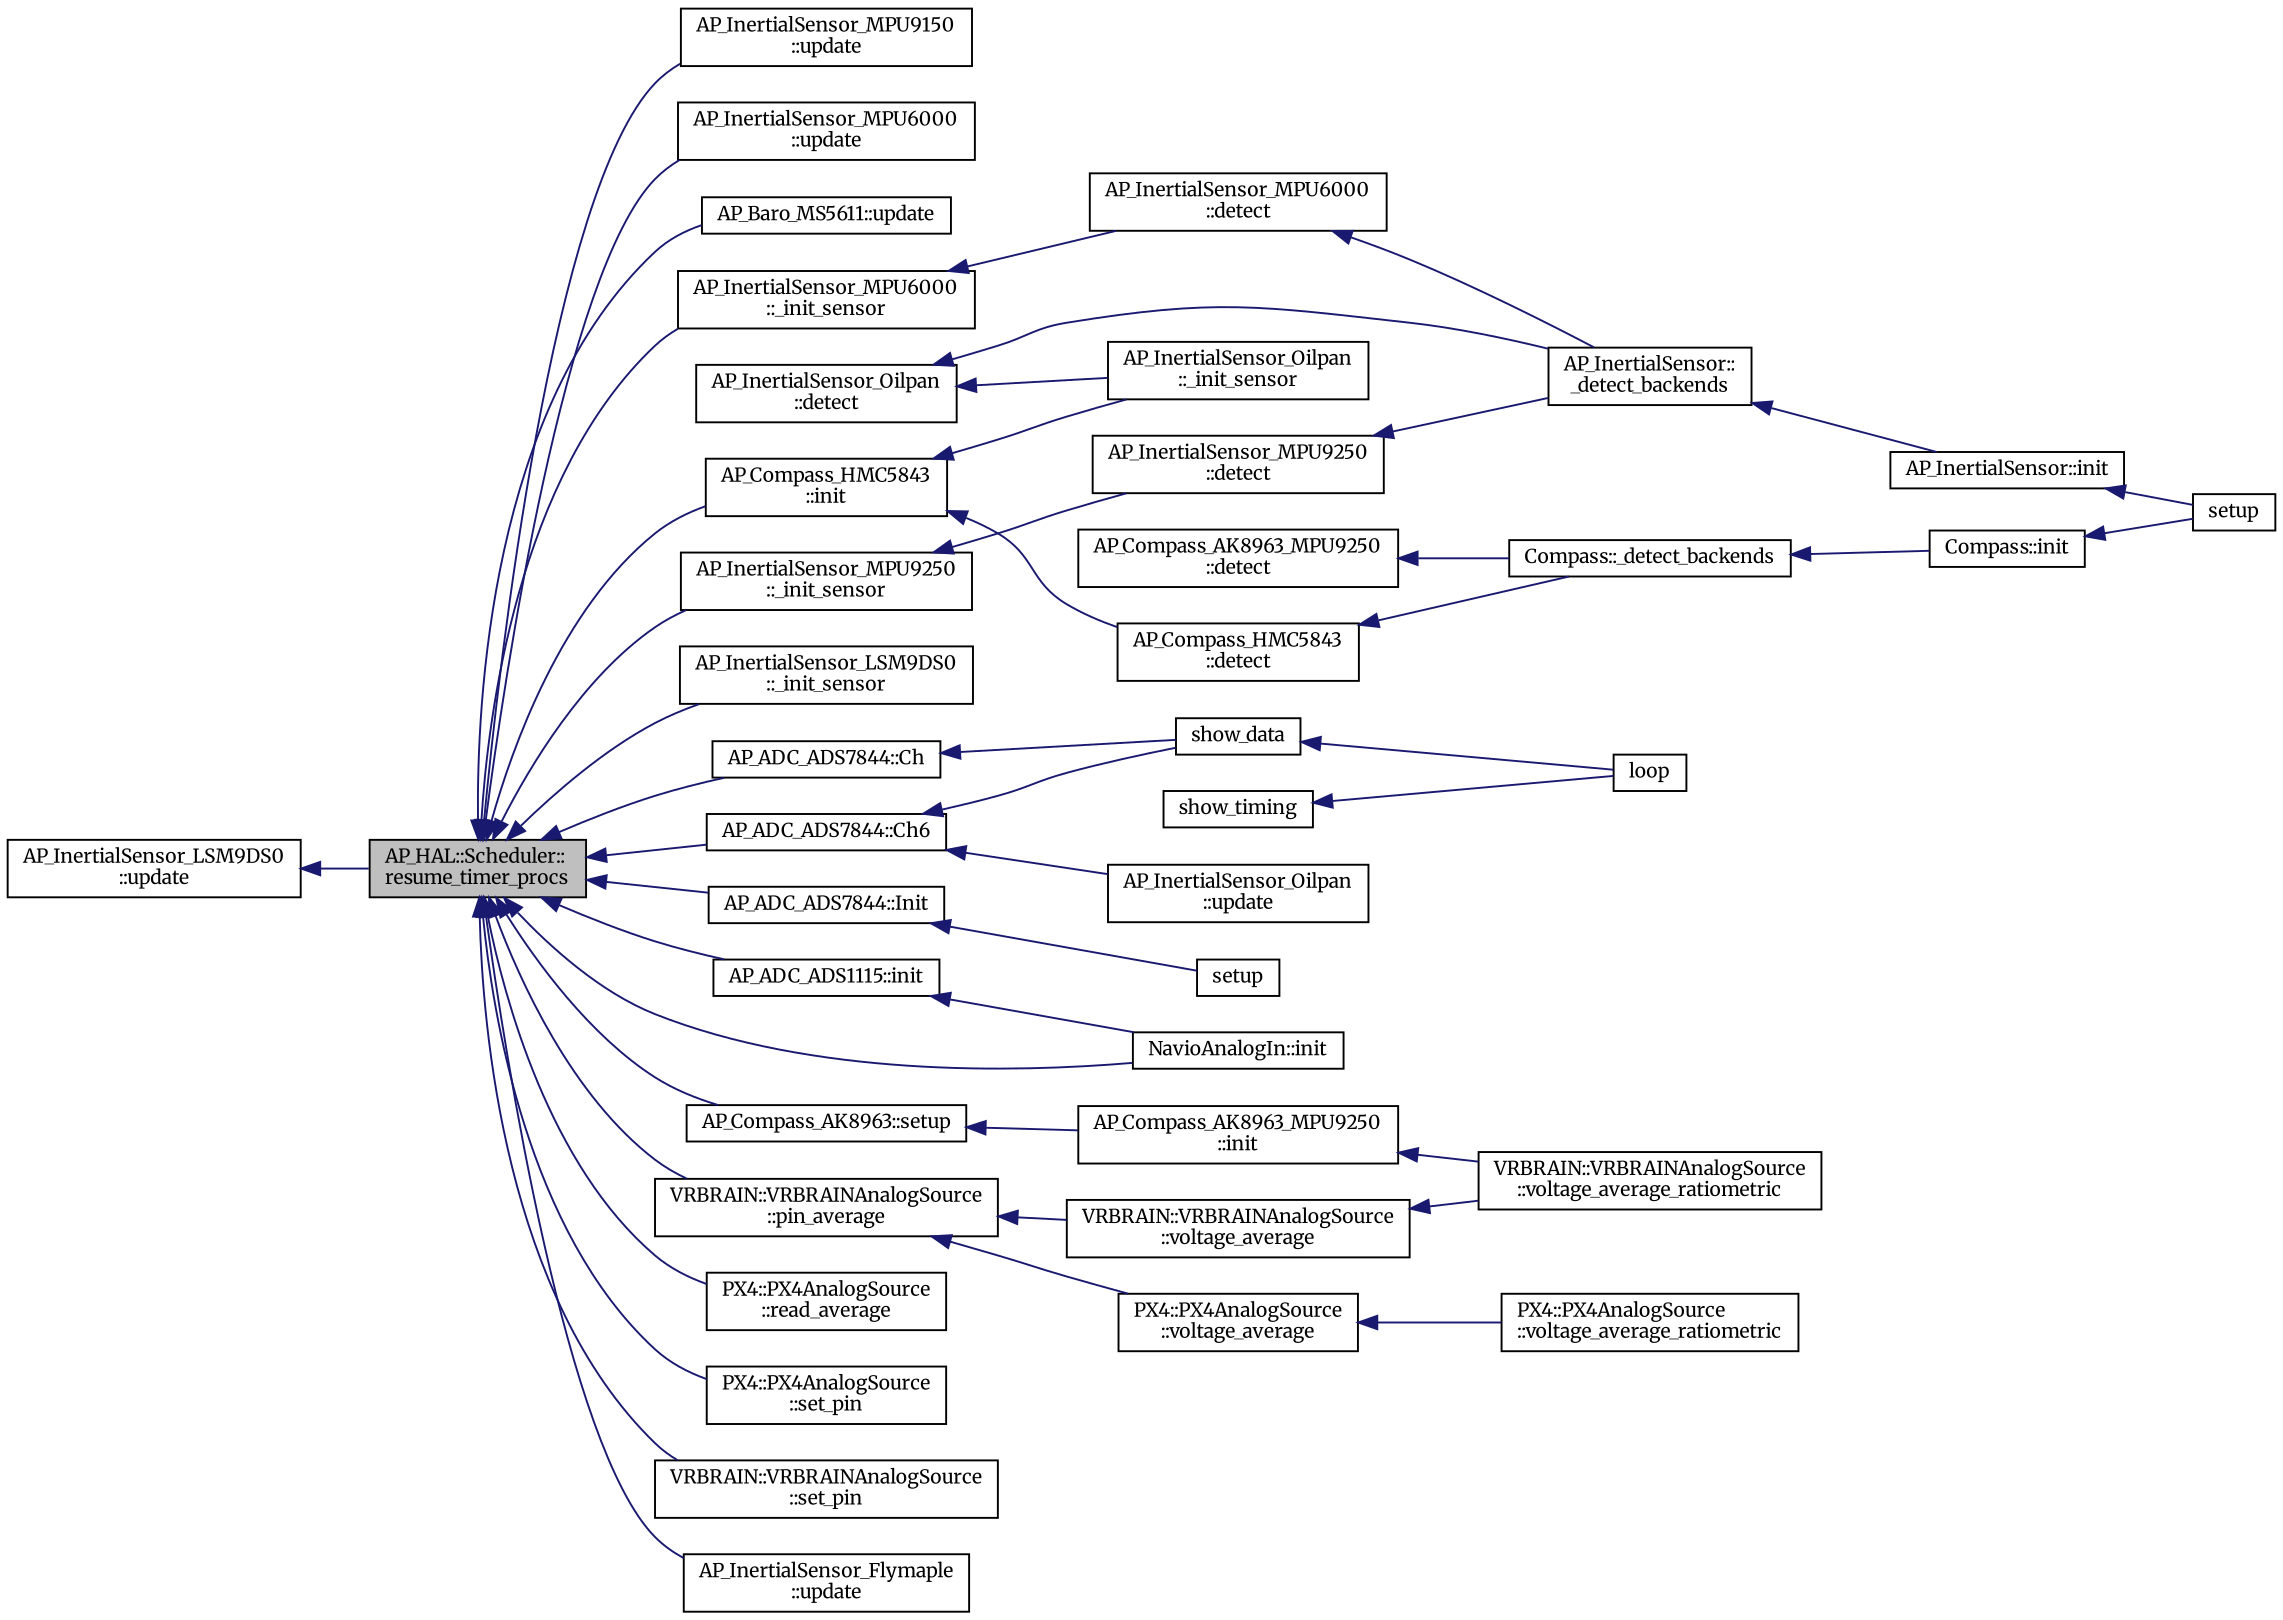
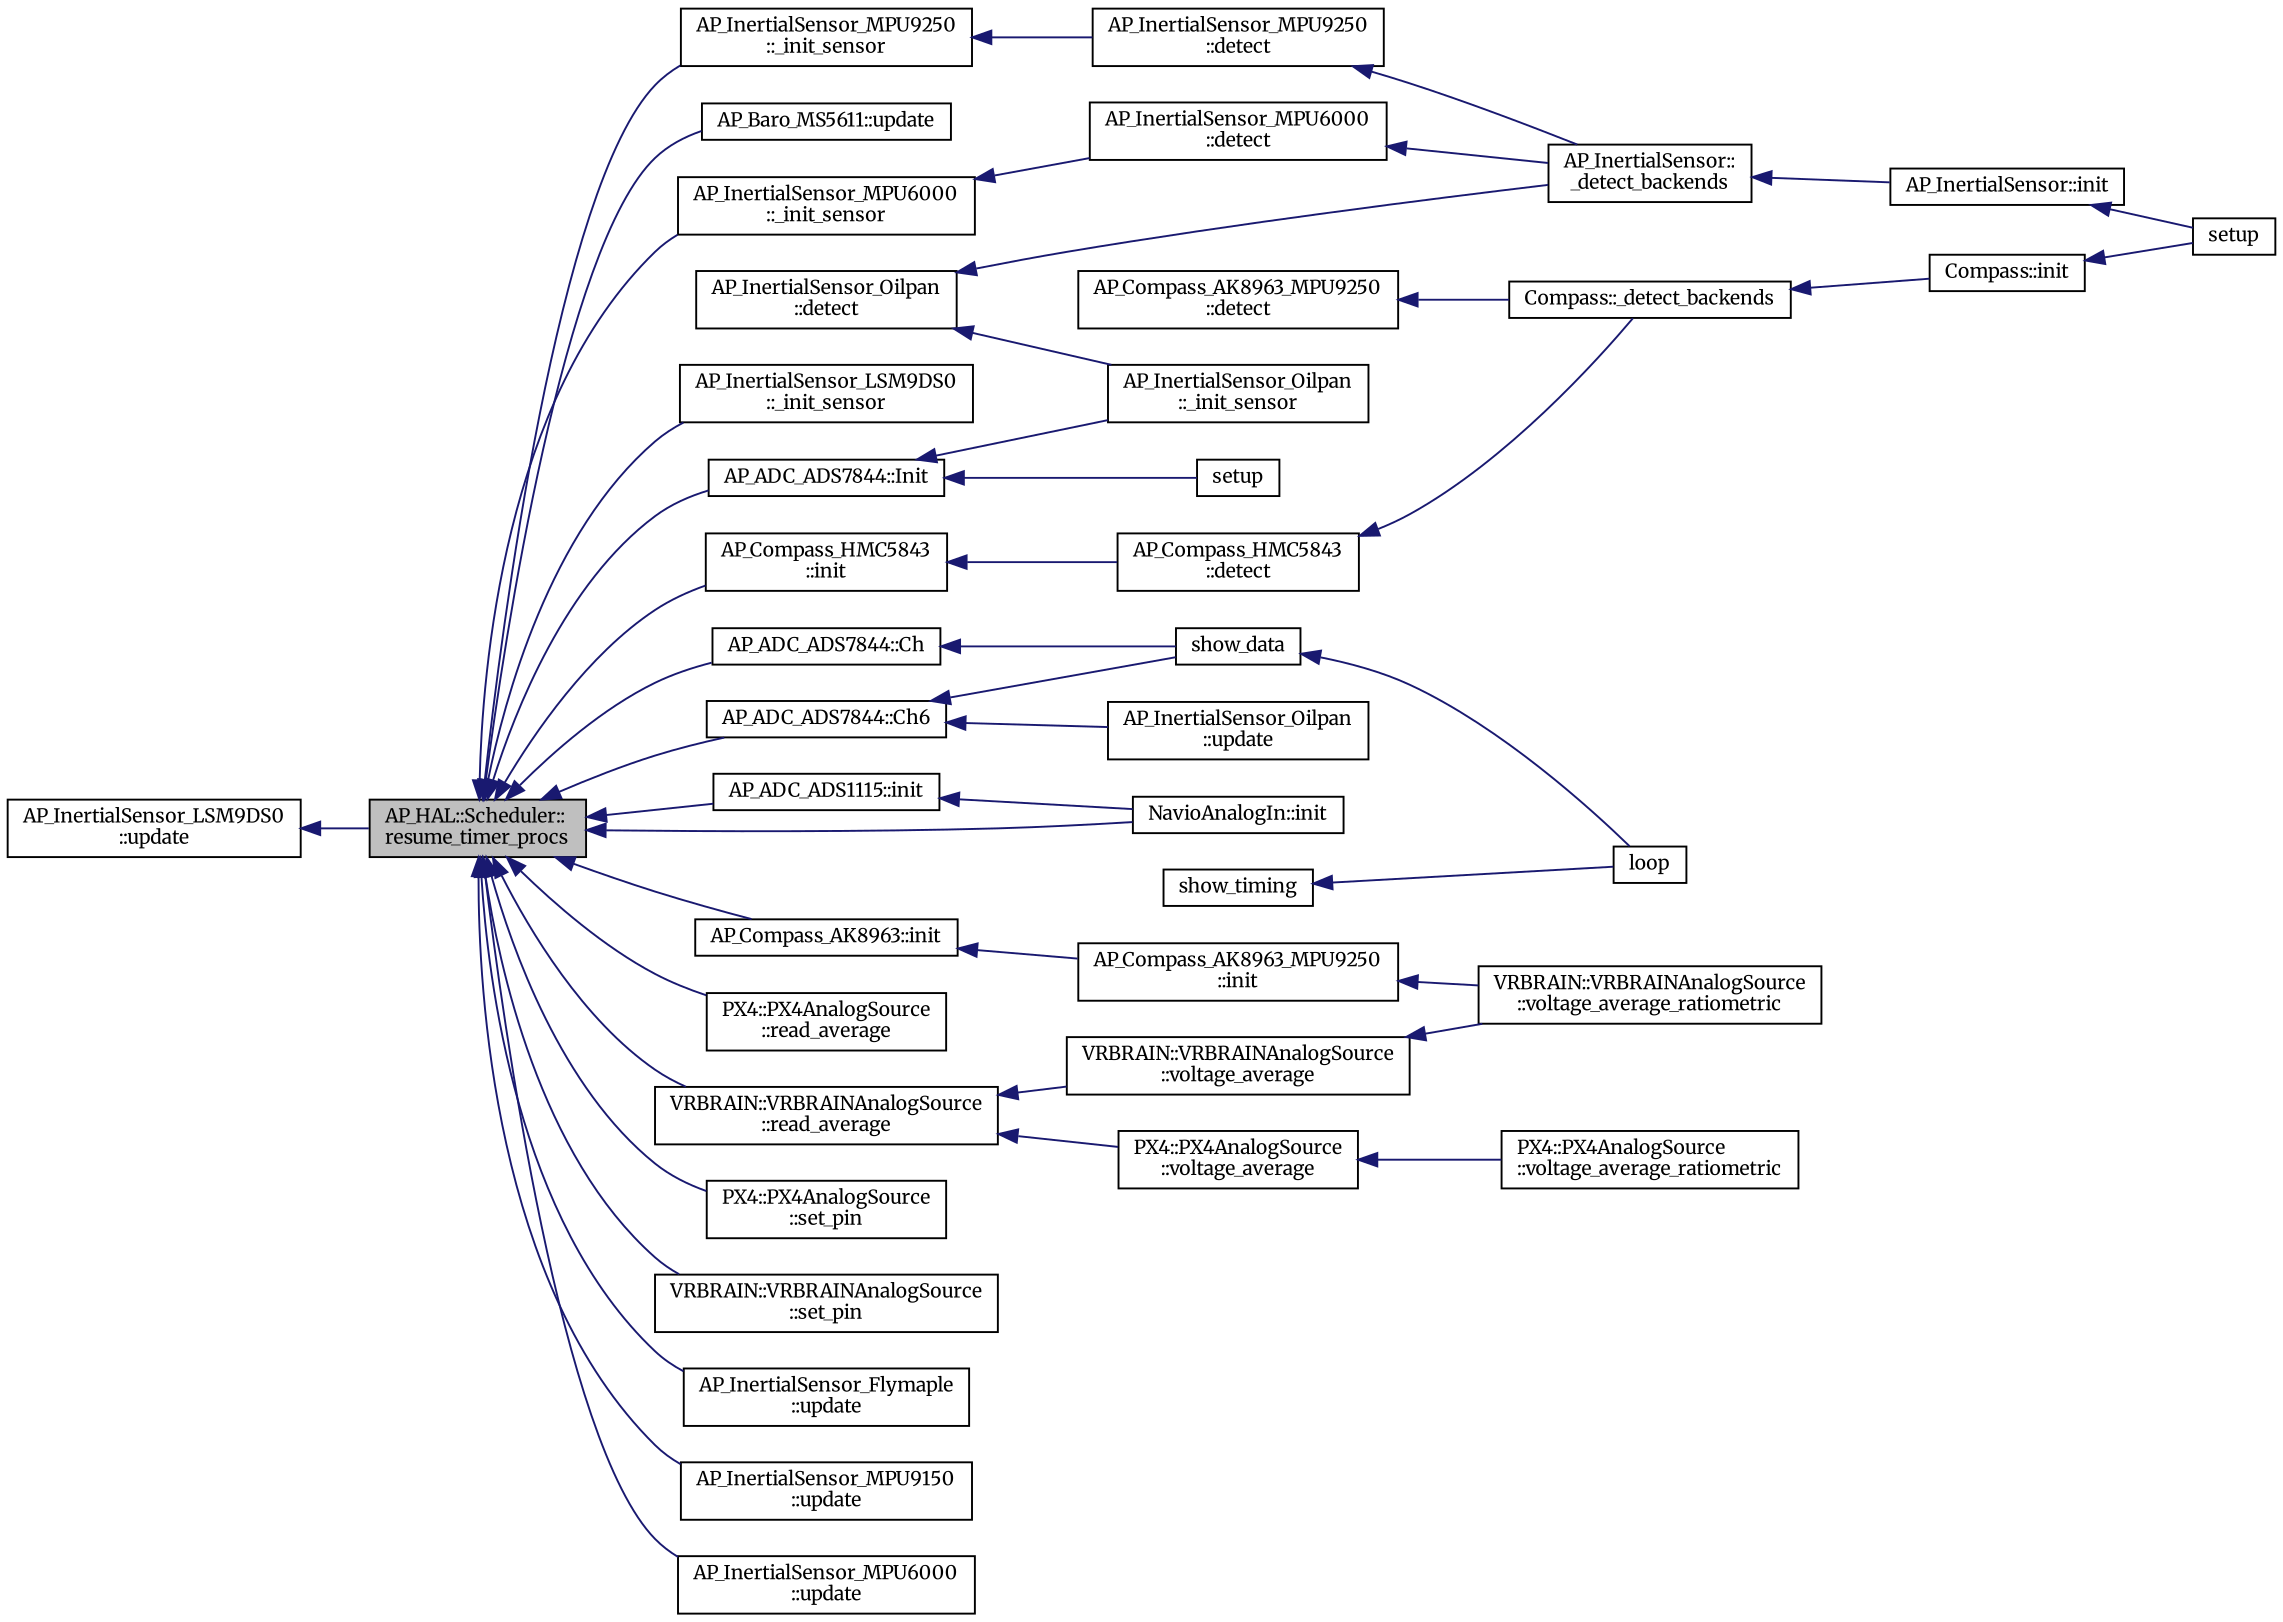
edge "AP_InertialSensor_Oilpan ::_init_sensor" -> "AP_Compass_HMC5843 ::init": now "AP_InertialSensor_Oilpan ::_init_sensor" -> "AP_ADC_ADS7844::Init"
node "AP_Compass_AK8963::setup": label "AP_Compass_AK8963::setup" -> "AP_Compass_AK8963::init"
node "VRBRAIN::VRBRAINAnalogSource ::pin_average": label "VRBRAIN::VRBRAINAnalogSource ::pin_average" -> "VRBRAIN::VRBRAINAnalogSource ::read_average"
